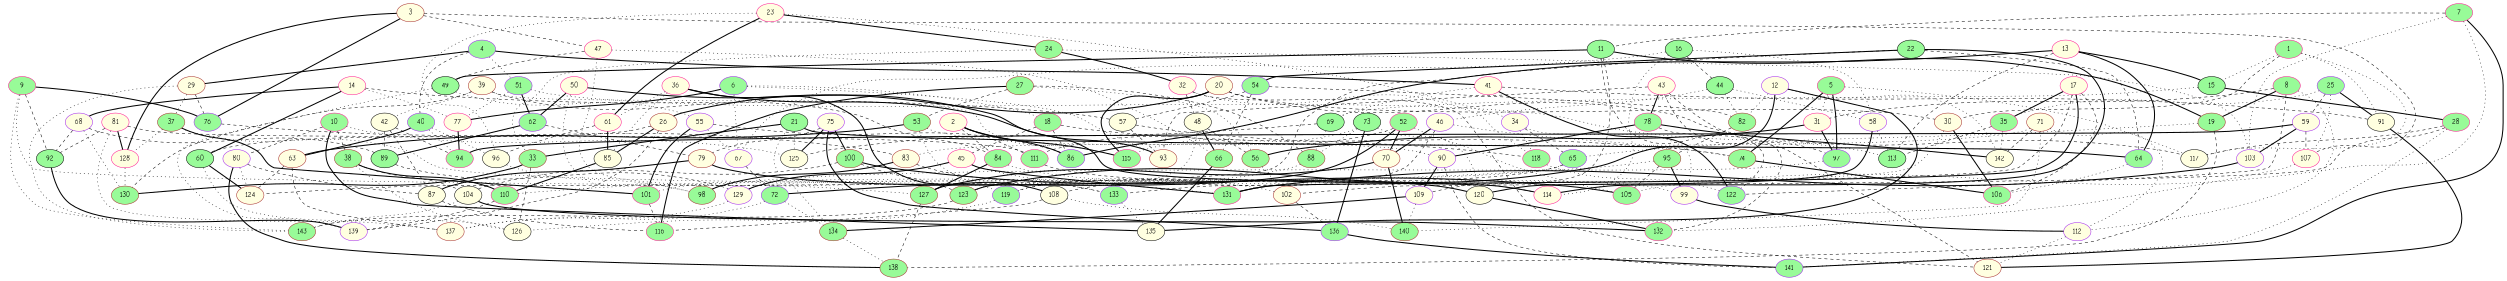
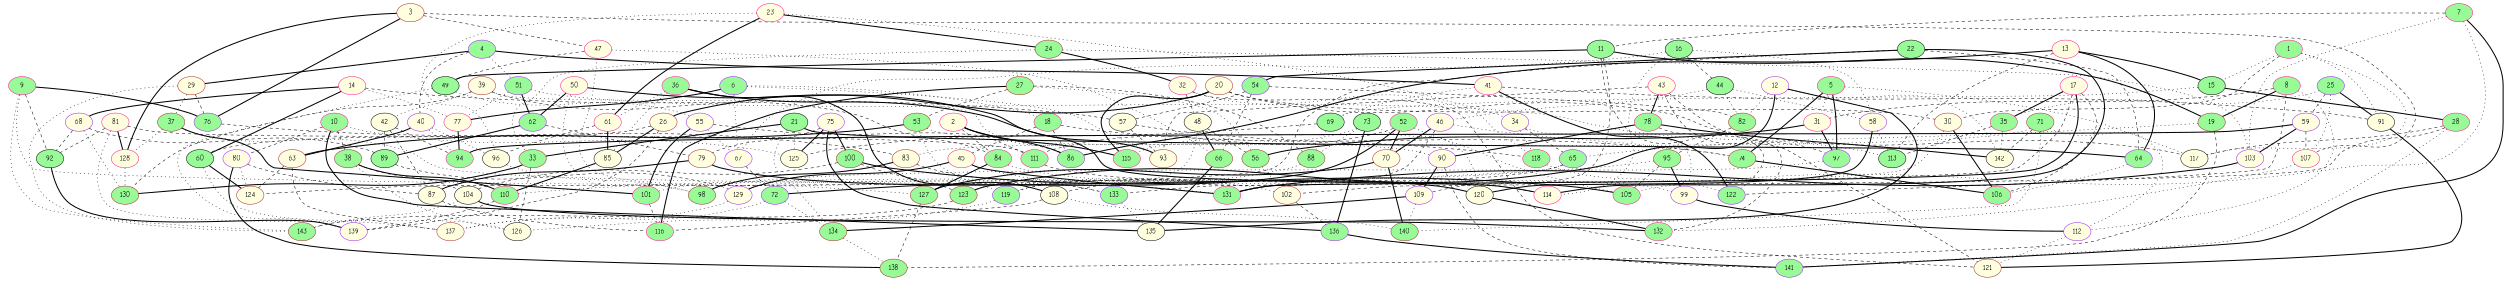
node "36": fillcolor lightyellow -> palegreen
node "40": fillcolor palegreen -> lightyellow
node "71": fillcolor lightyellow -> palegreen
